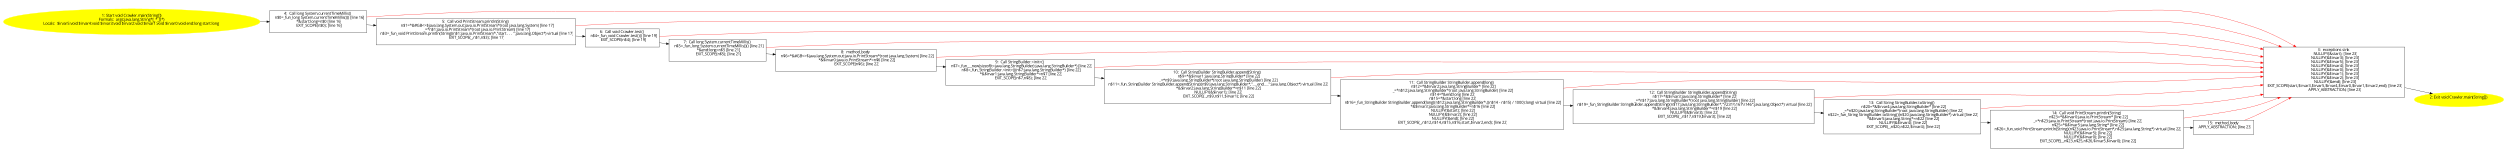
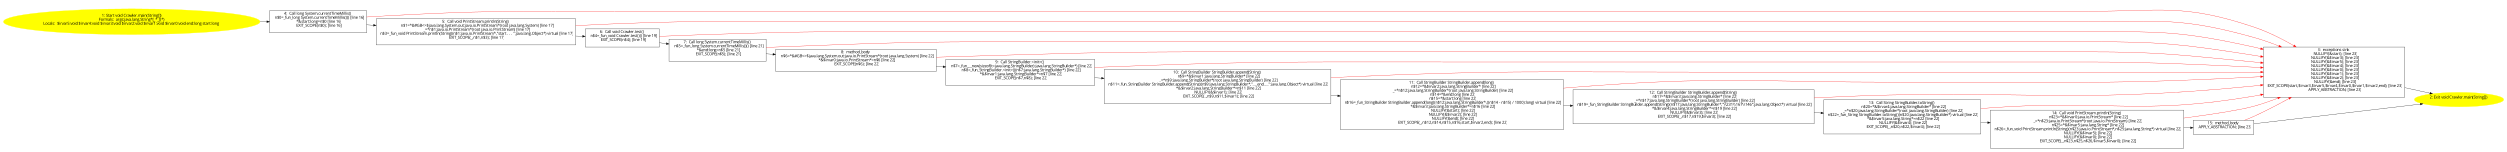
edge "15:  method_body APPLY_ABSTRACTION; [line 23]" -> "2: Exit void Crawler.main(String[])": added
